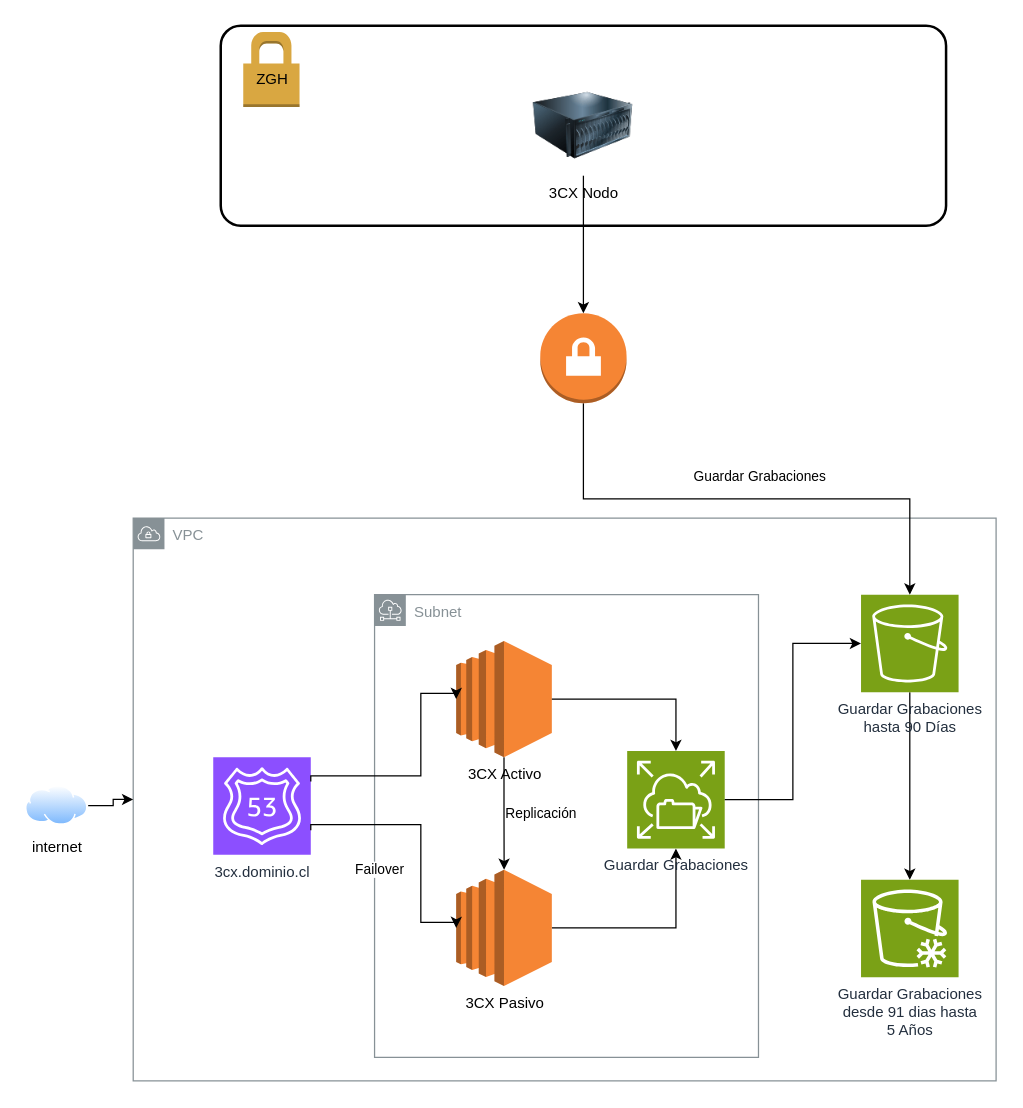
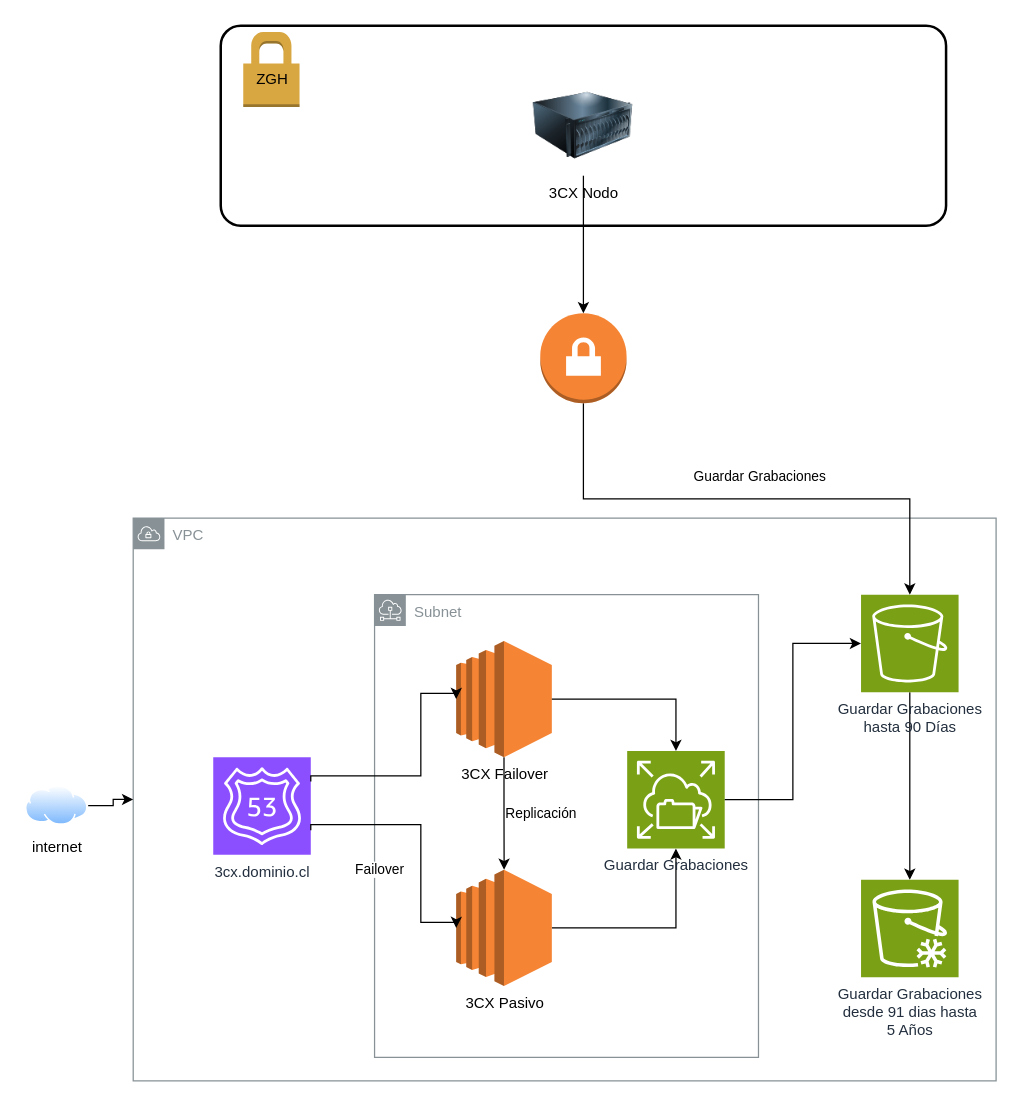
node "3CX Activo": label "3CX Activo" -> "3CX Failover"
